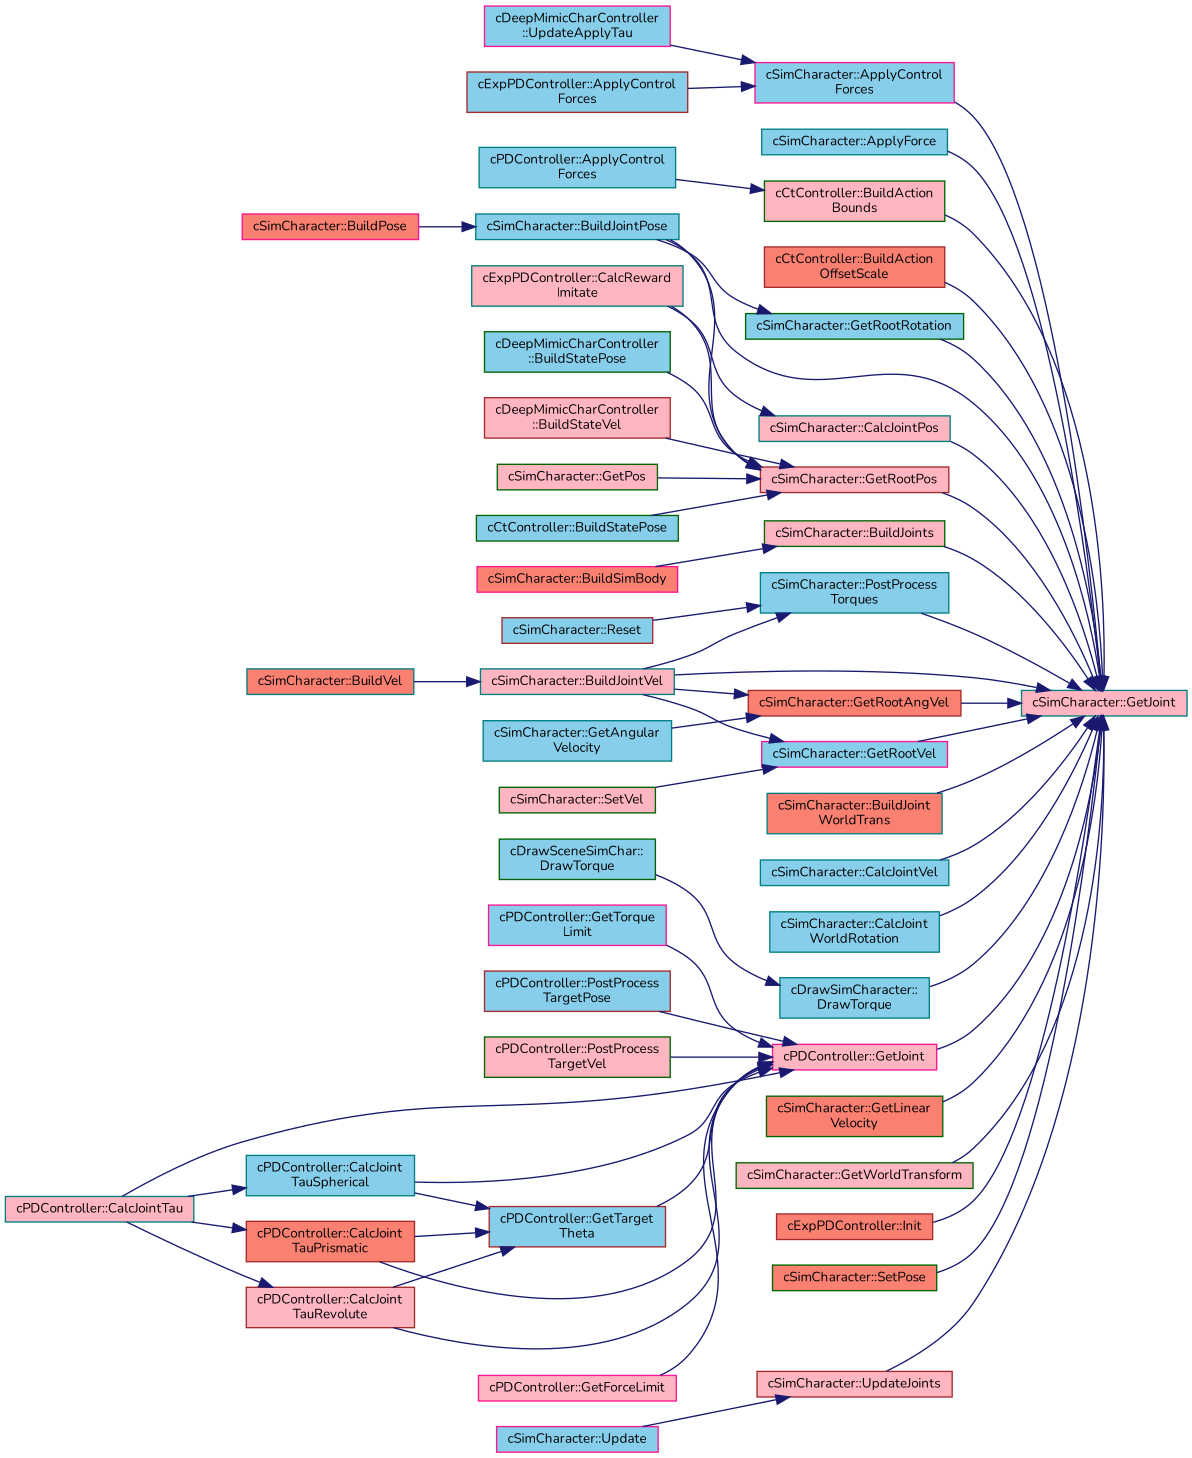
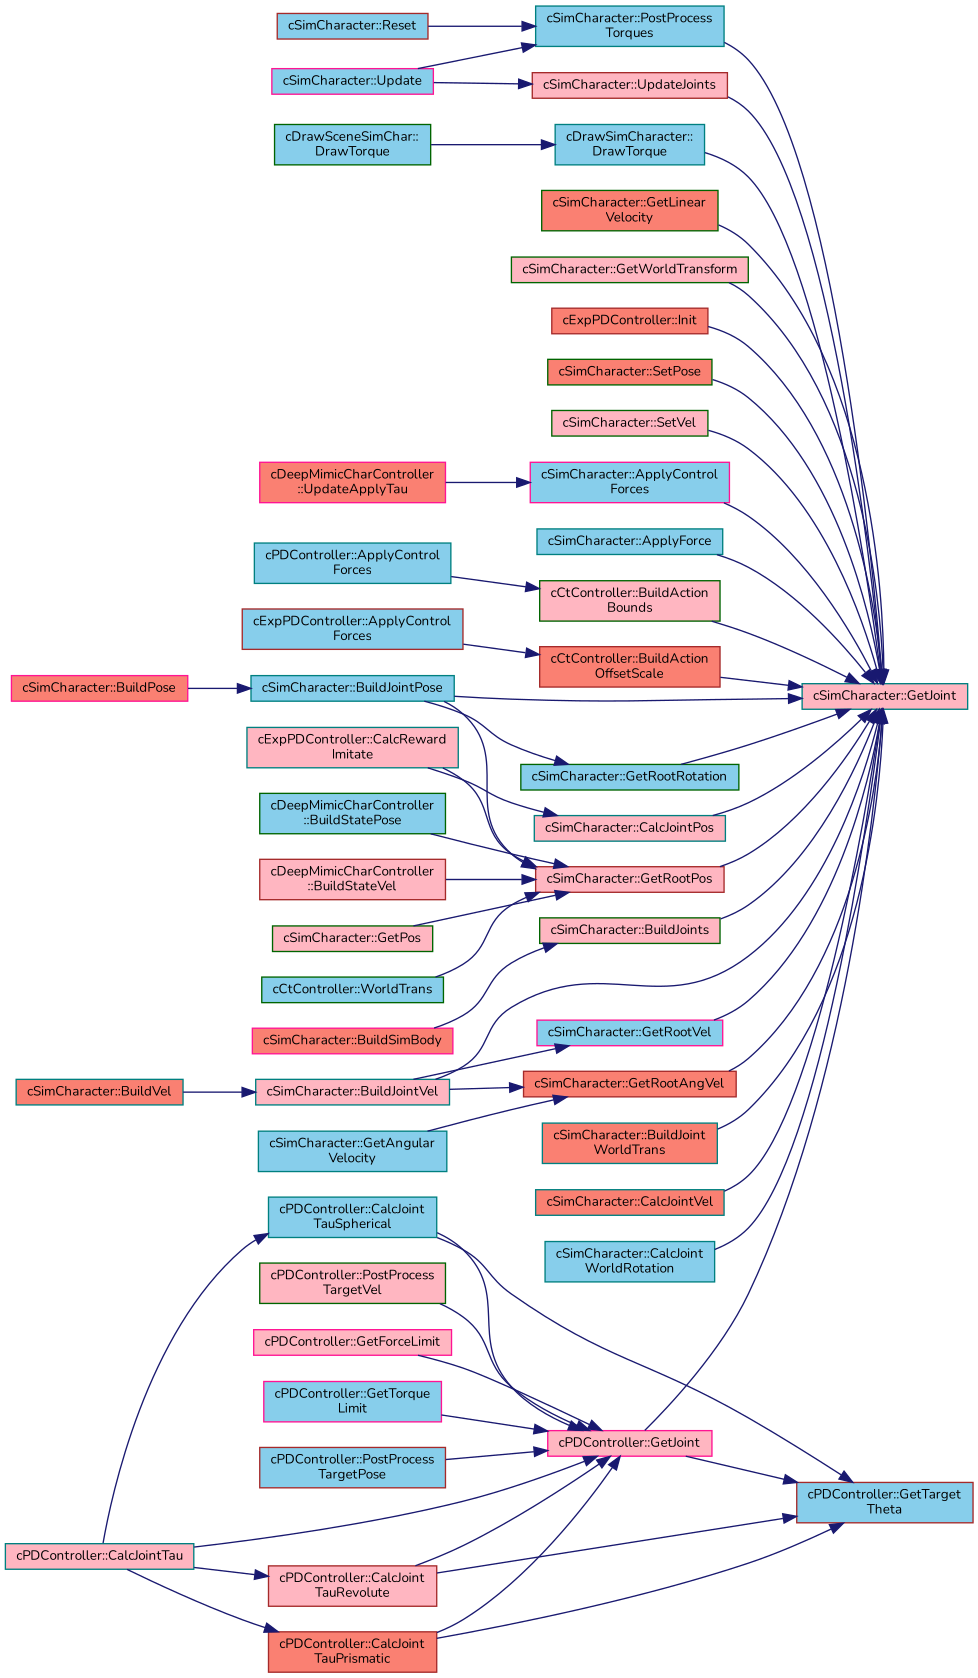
node "cDeepMimicCharController ::UpdateApplyTau": fillcolor skyblue -> salmon
edge "cExpPDController::ApplyControl Forces" -> "cSimCharacter::ApplyControl Forces": now "cExpPDController::ApplyControl Forces" -> "cCtController::BuildAction OffsetScale"
node "cCtController::BuildStatePose": label "cCtController::BuildStatePose" -> "cCtController::WorldTrans"
edge "cSimCharacter::BuildJointVel" -> "cSimCharacter::PostProcess Torques": now "cSimCharacter::Update" -> "cSimCharacter::PostProcess Torques"
edge "cSimCharacter::SetVel" -> "cSimCharacter::GetRootVel": now "cSimCharacter::SetVel" -> "cSimCharacter::GetJoint"
node "cSimCharacter::CalcJointVel": fillcolor skyblue -> salmon
edge "cPDController::GetTarget Theta" -> "cPDController::GetJoint": reversed
